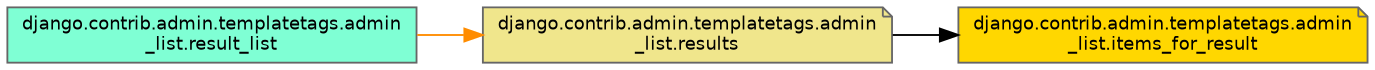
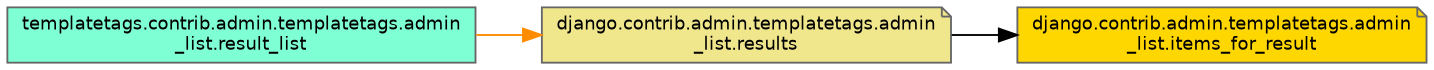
node "django.contrib.admin.templatetags.admin _list.result_list": label "django.contrib.admin.templatetags.admin _list.result_list" -> "templatetags.contrib.admin.templatetags.admin _list.result_list"
